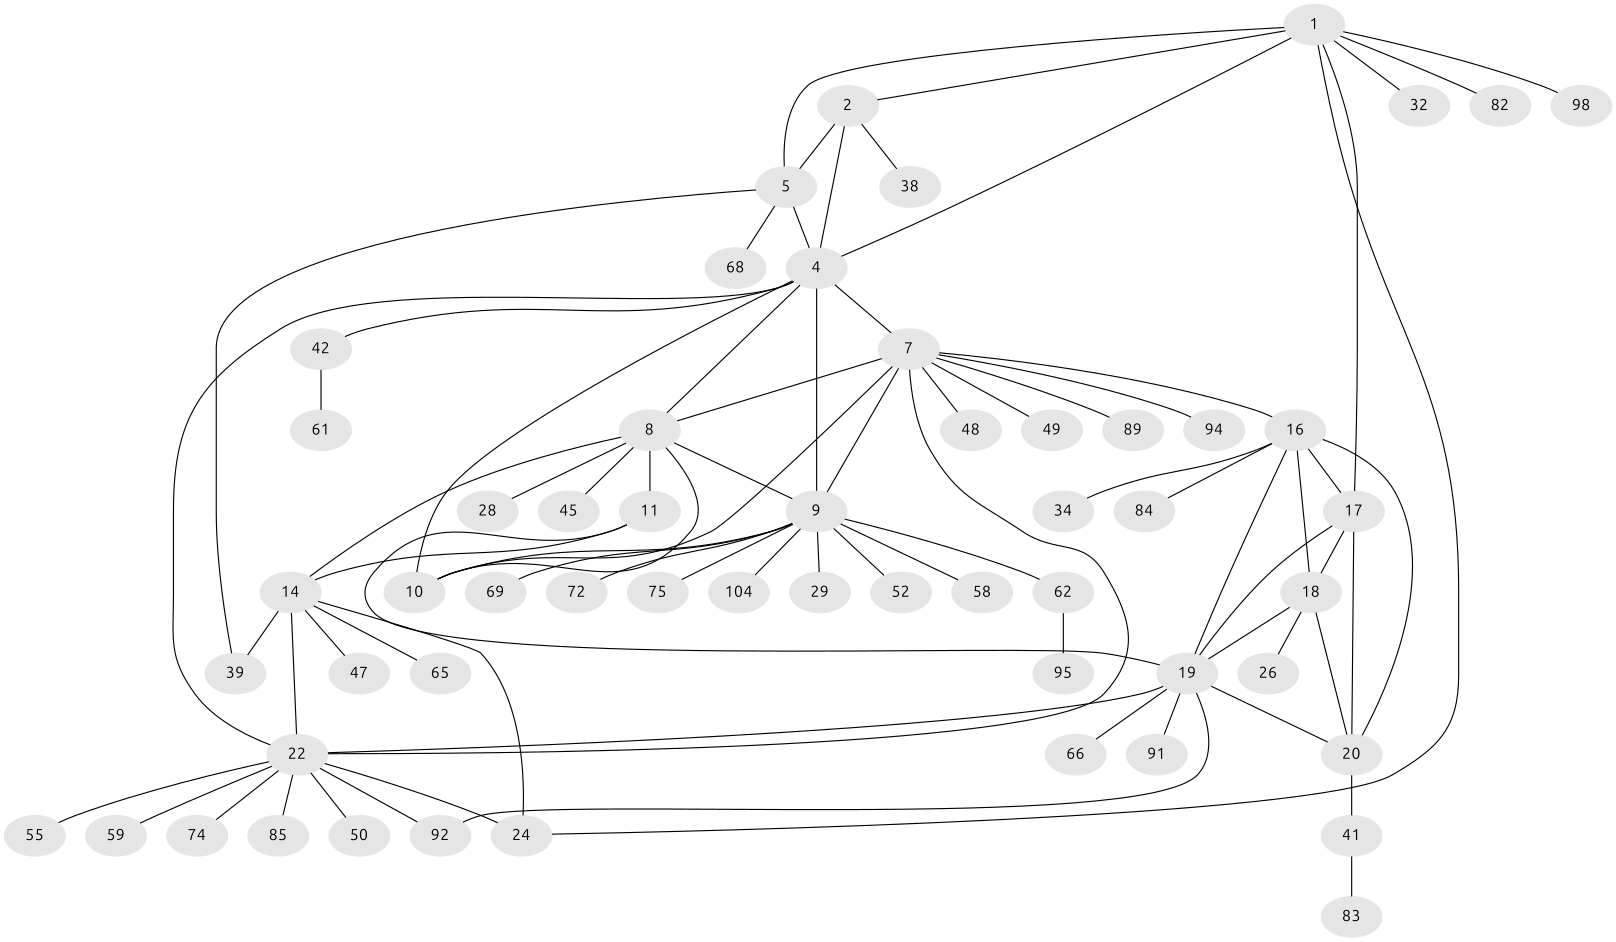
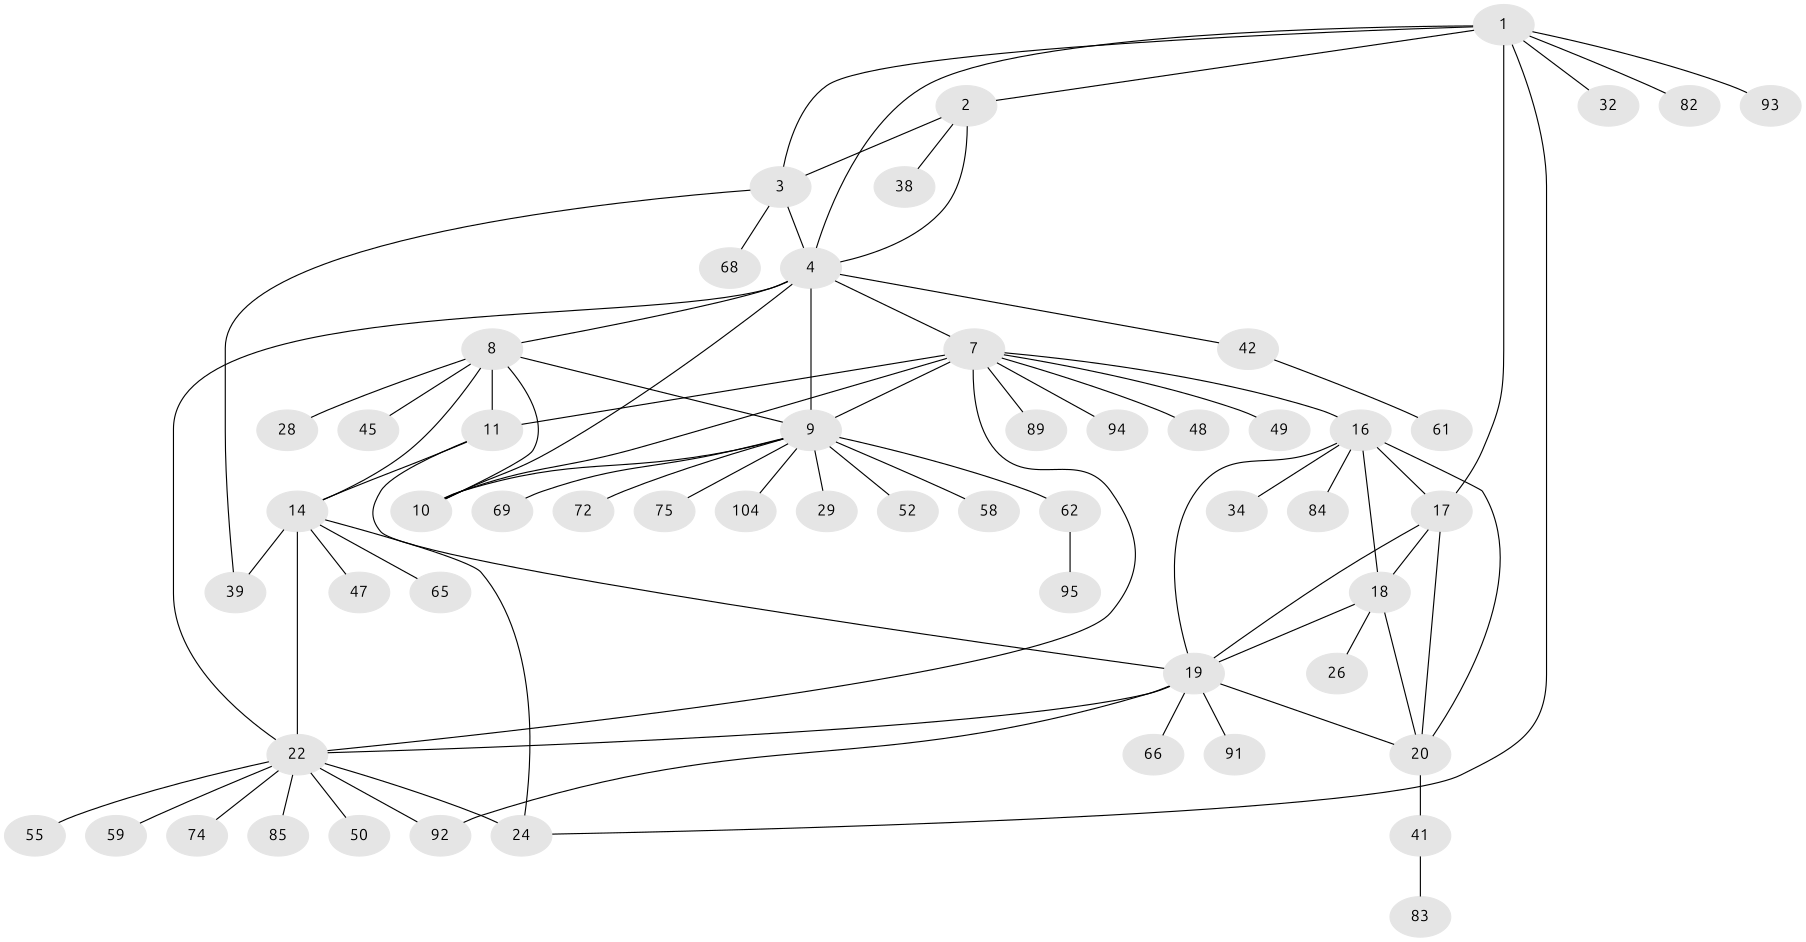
node "98": label "98" -> "93"
node "5": label "5" -> "3"
edge "7" -- "8": now "7" -- "11"
